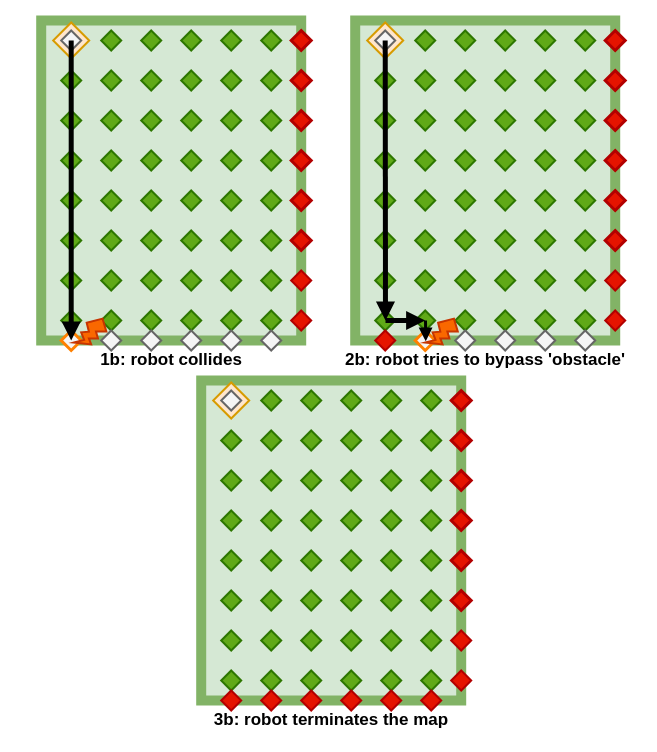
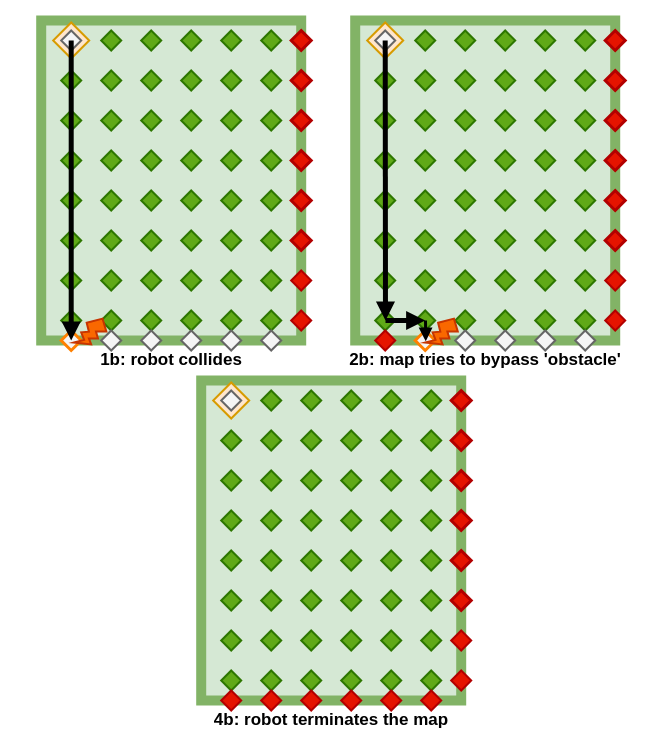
node "2b: robot tries to bypass 'obstacle'": label "2b: robot tries to bypass 'obstacle'" -> "2b: map tries to bypass 'obstacle'"
node "3b: robot terminates the map": label "3b: robot terminates the map" -> "4b: robot terminates the map"
